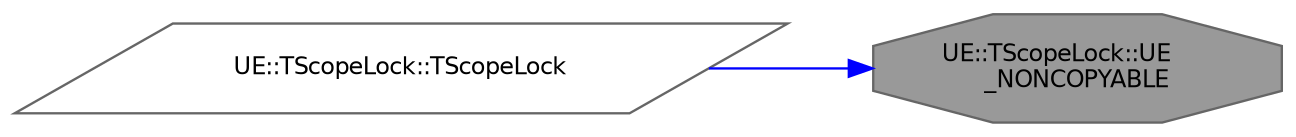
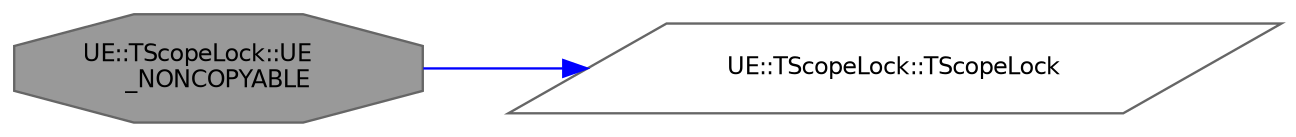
edge "UE::TScopeLock::TScopeLock" -> "UE::TScopeLock::UE _NONCOPYABLE": reversed
